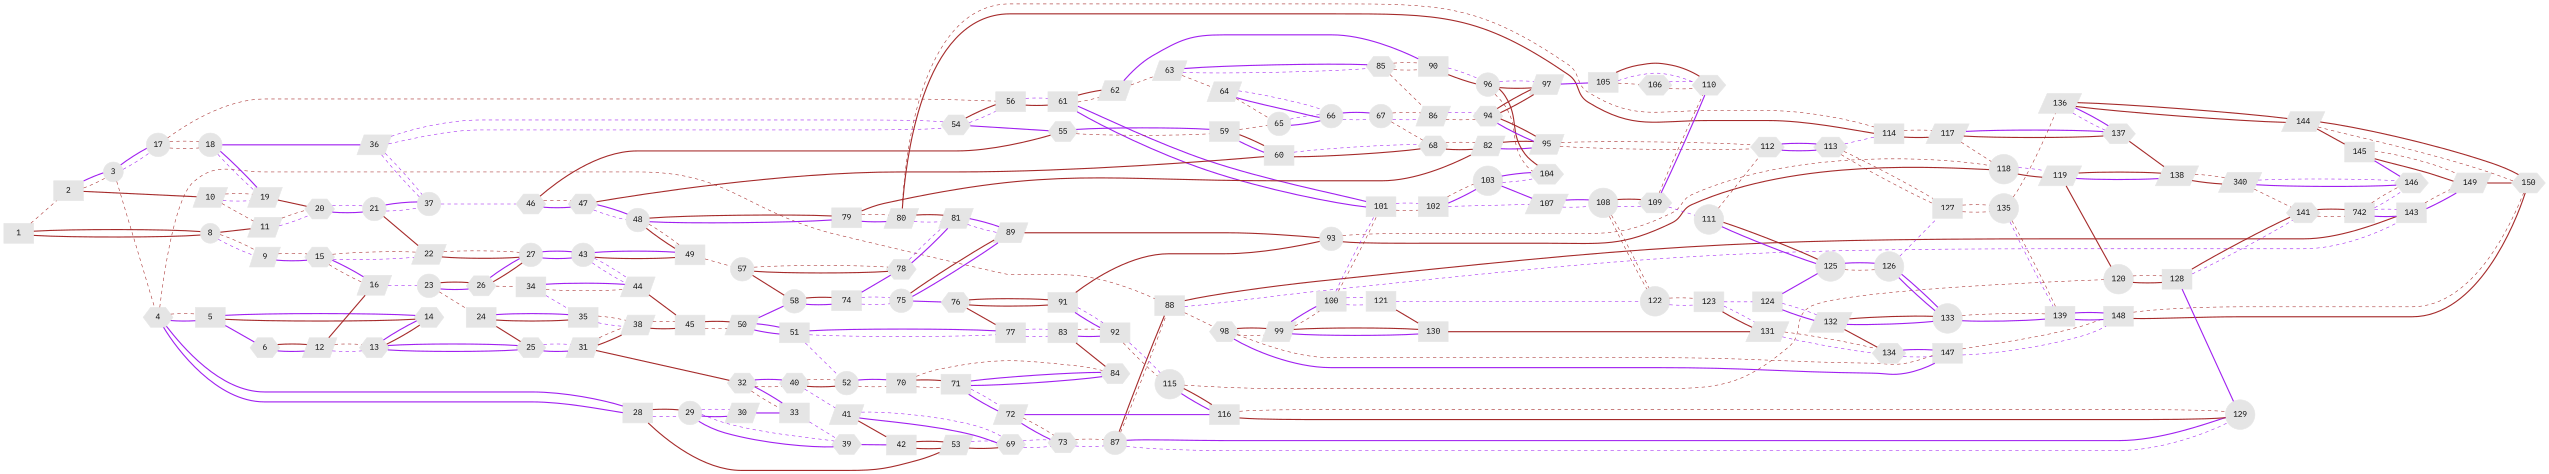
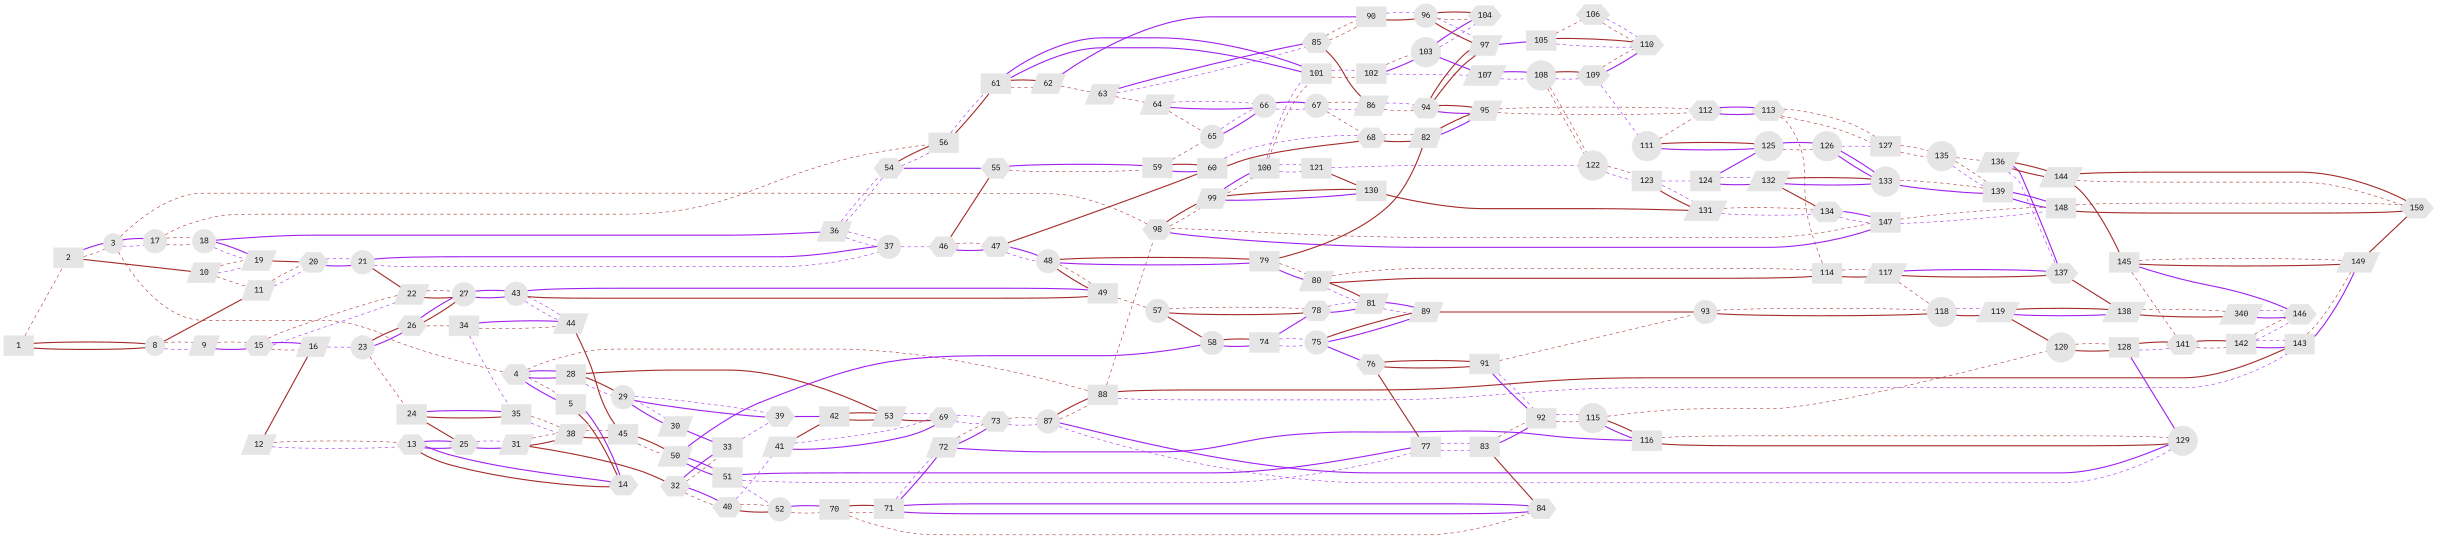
edge "85" -- "86": style dashed -> bold
edge "114" -- "113": color purple -> brown
edge "98" -- "3": added
edge "340" -- "141": now "145" -- "141"
node "742": label "742" -> "142"
edge "93" -- "91": style bold -> dashed
node "6": removed
